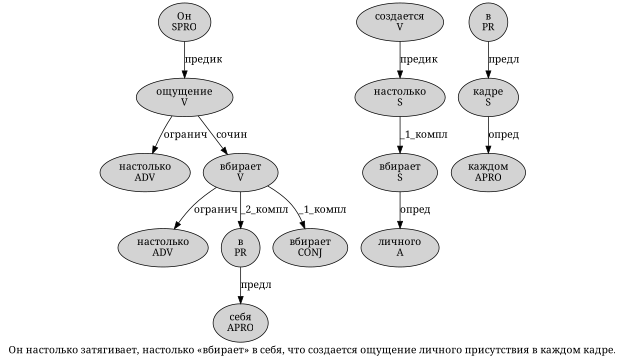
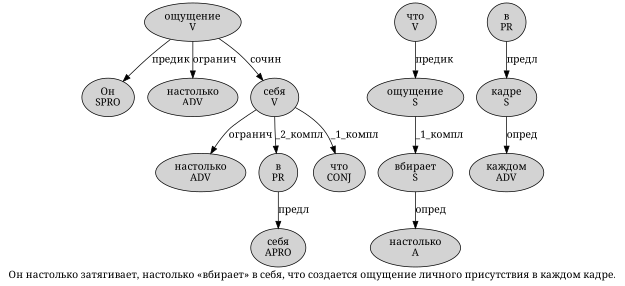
node "создается V": label "создается V" -> "что V"
edge "Он SPRO" -> "ощущение V": reversed
node "настолько S": label "настолько S" -> "ощущение S"
node "вбирает V": label "вбирает V" -> "себя V"
node "каждом APRO": label "каждом APRO" -> "каждом ADV"
node "вбирает CONJ": label "вбирает CONJ" -> "что CONJ"
node "личного A": label "личного A" -> "настолько A"
